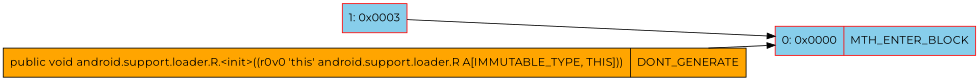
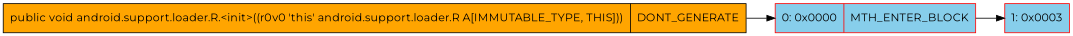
edge "1: 0x0003" -> "0: 0x0000": reversed
